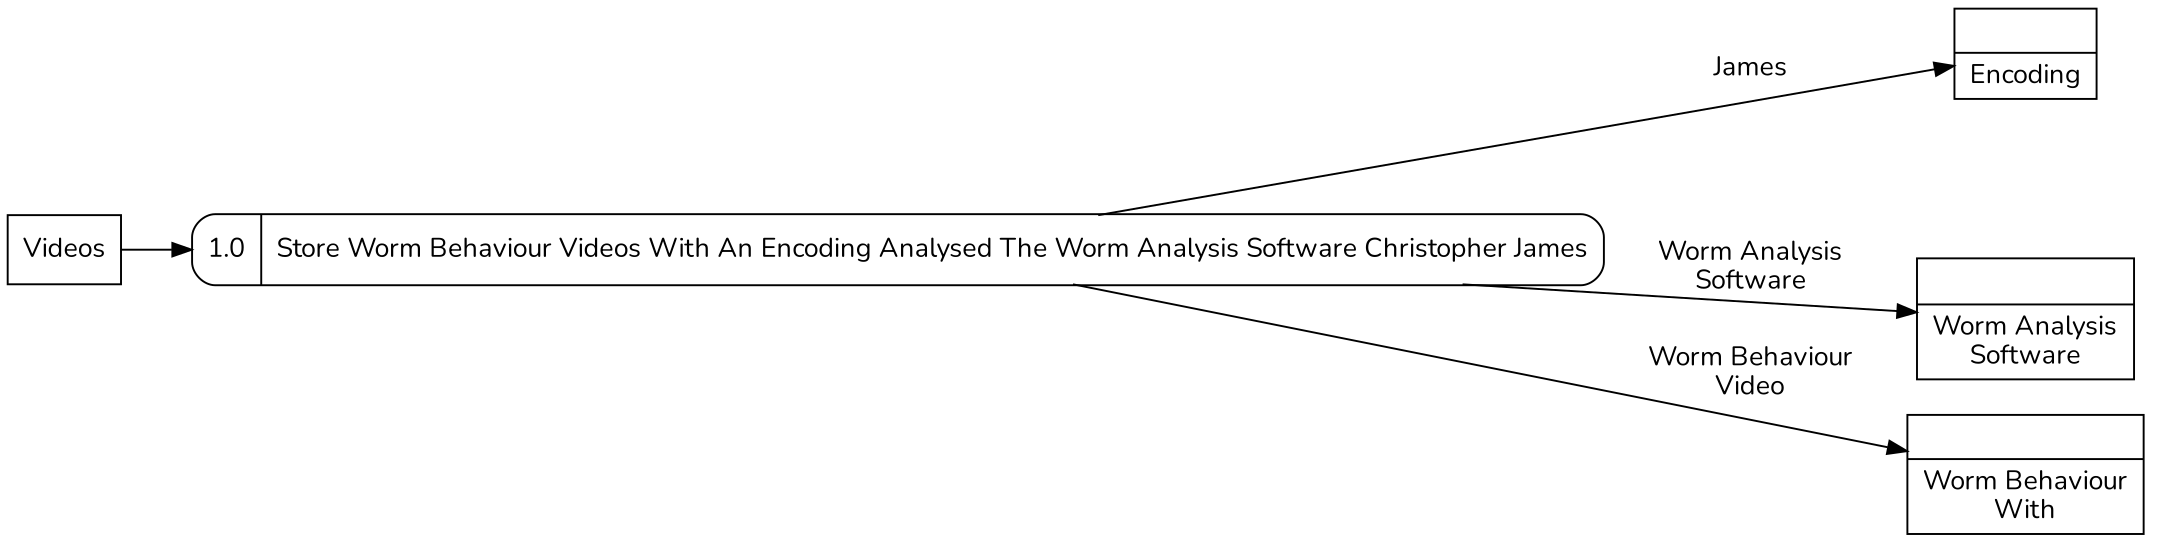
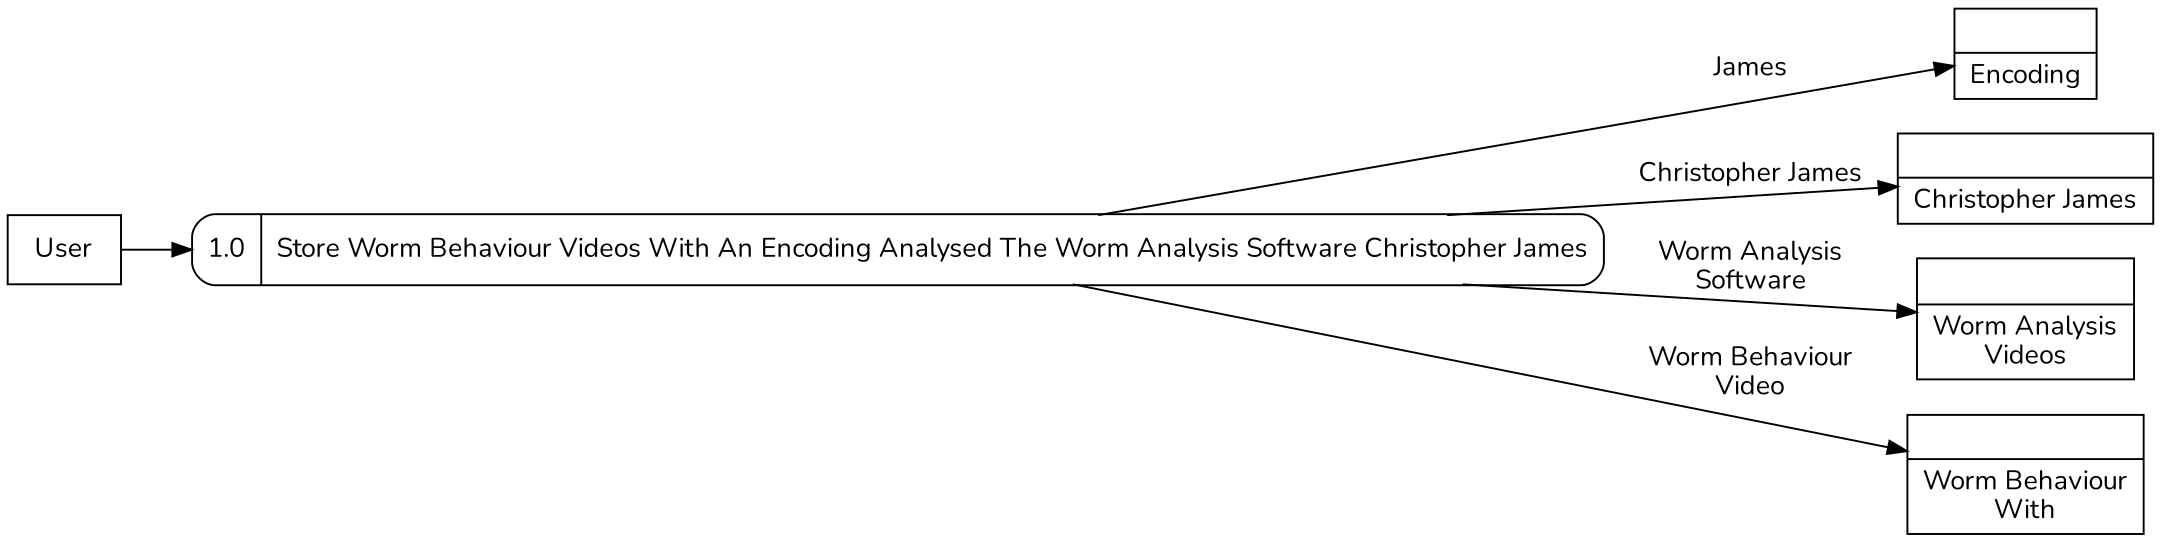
node "Christopher James": added
node "Videos": label "Videos" -> "User"
node "Worm Analysis": text "Software" -> "Videos"
